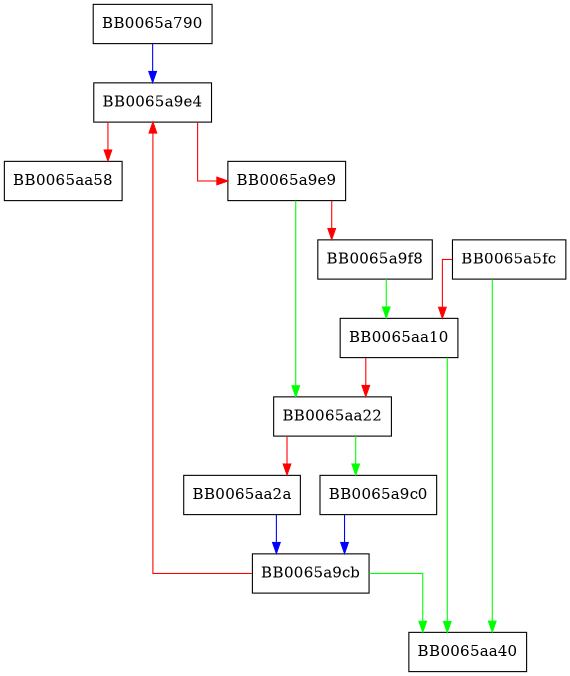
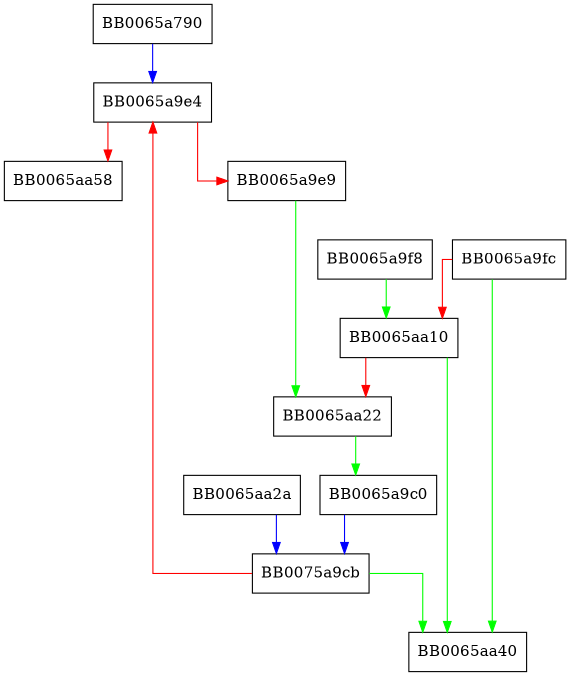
edge "BB0065a9e9" -> "BB0065a9f8": removed
node "BB0065a5fc": label "BB0065a5fc" -> "BB0065a9fc"
edge "BB0065aa22" -> "BB0065aa2a": removed
node "BB0065a9cb": label "BB0065a9cb" -> "BB0075a9cb"
